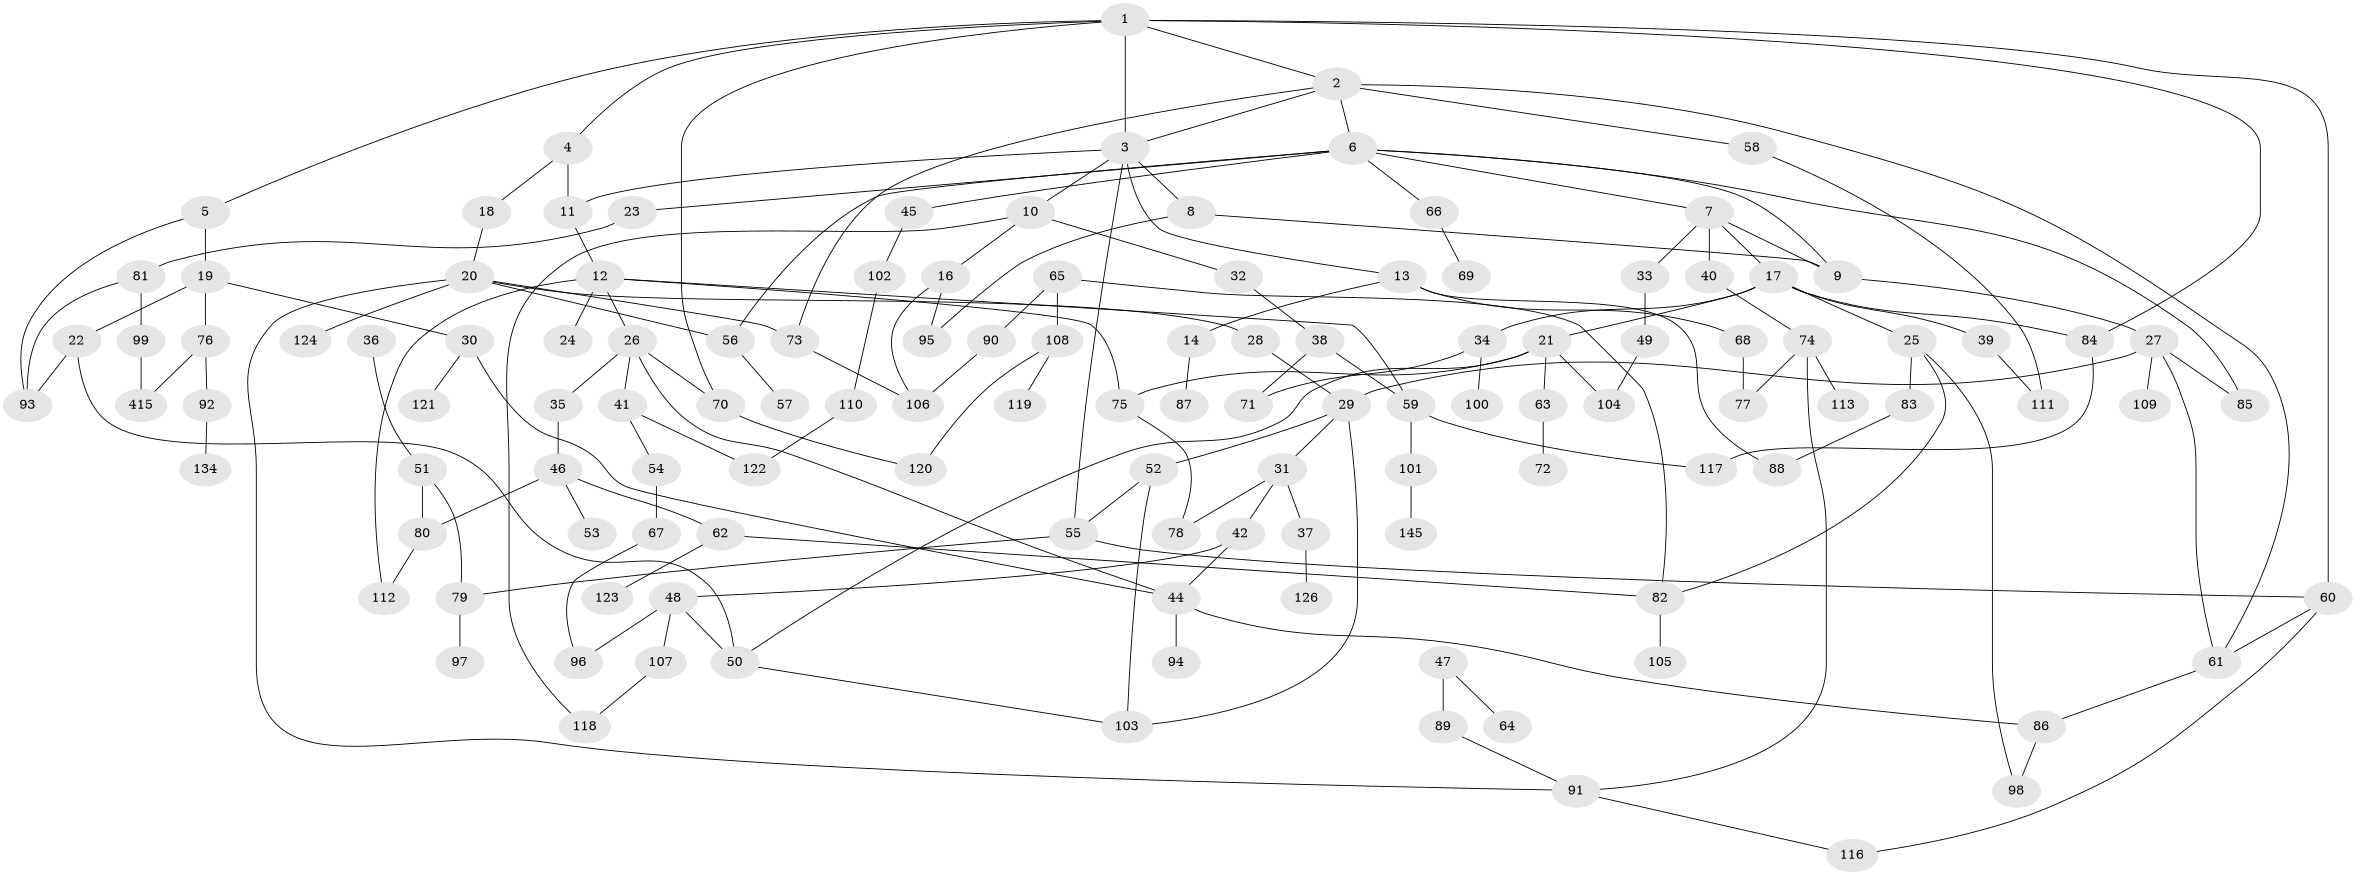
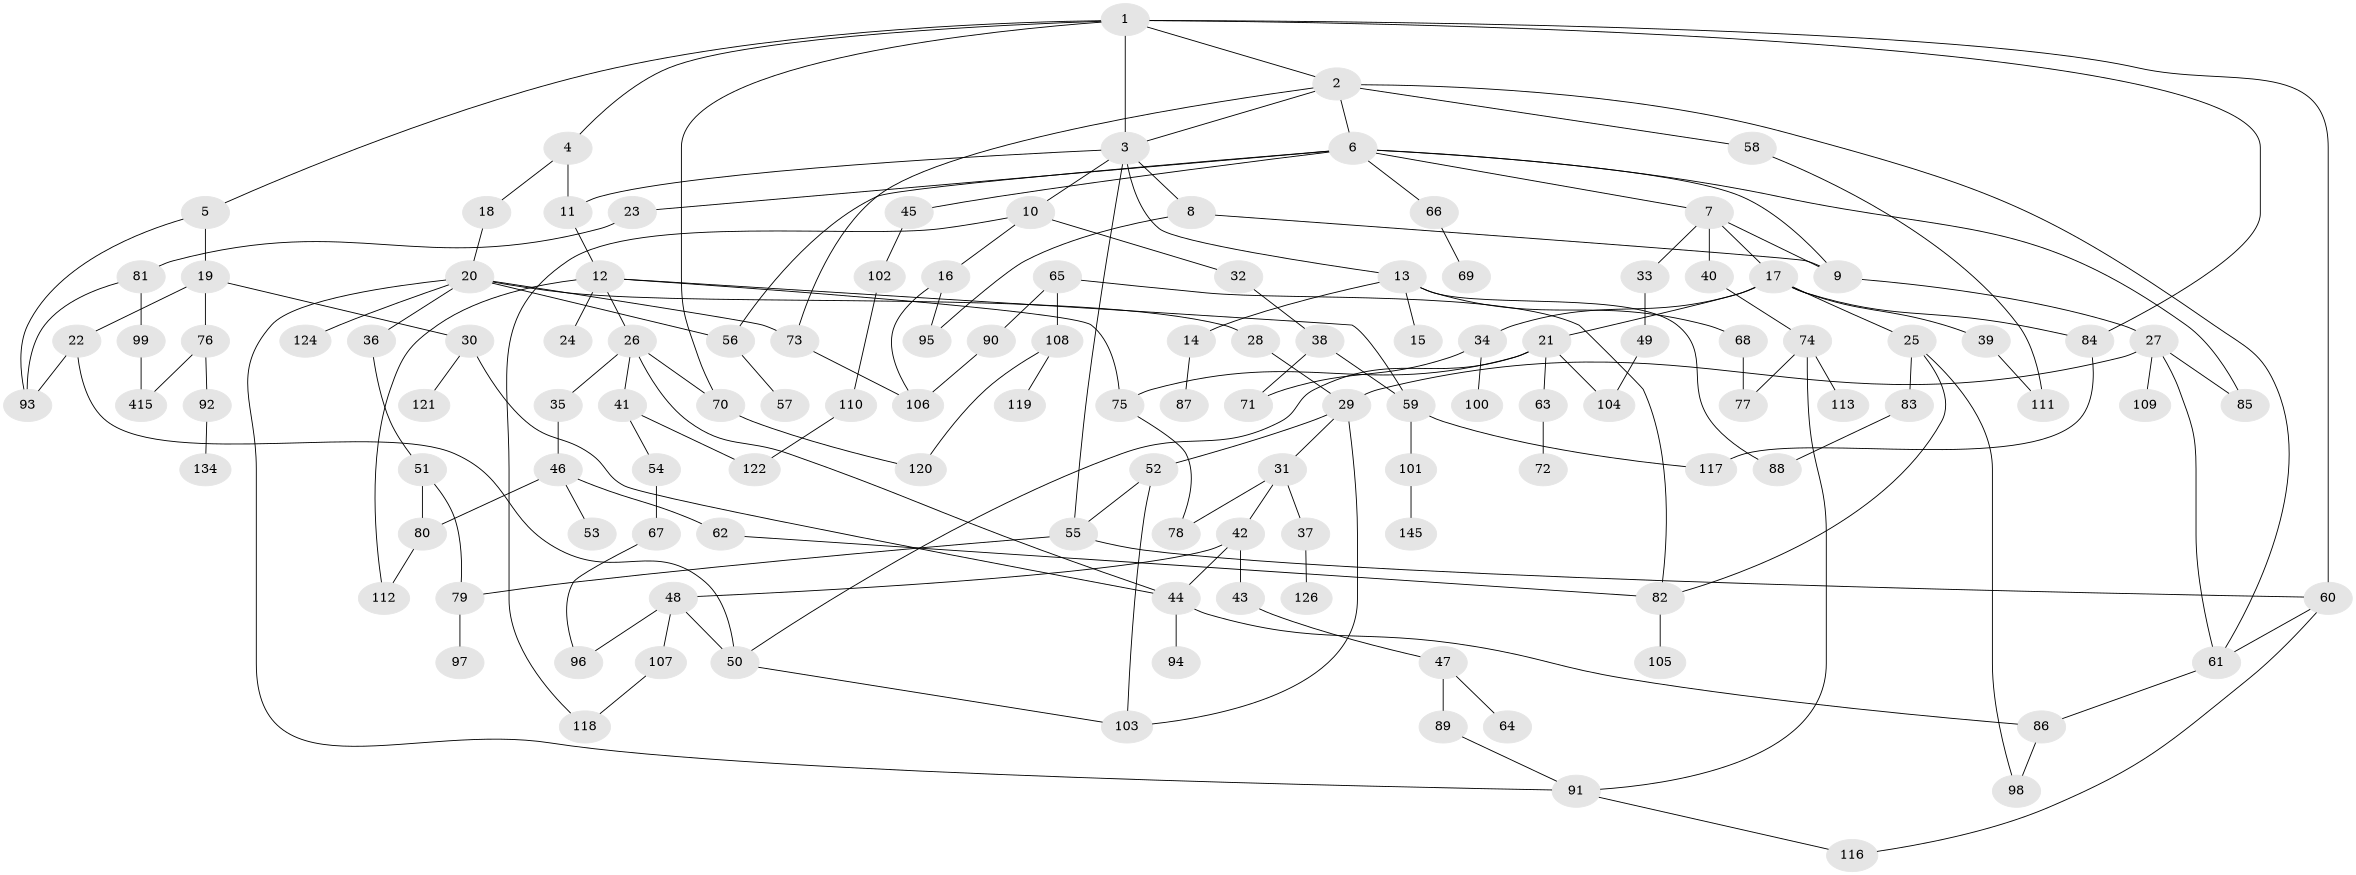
edge "20" -- "36": added
node "15": added
node "123": removed
node "43": added
